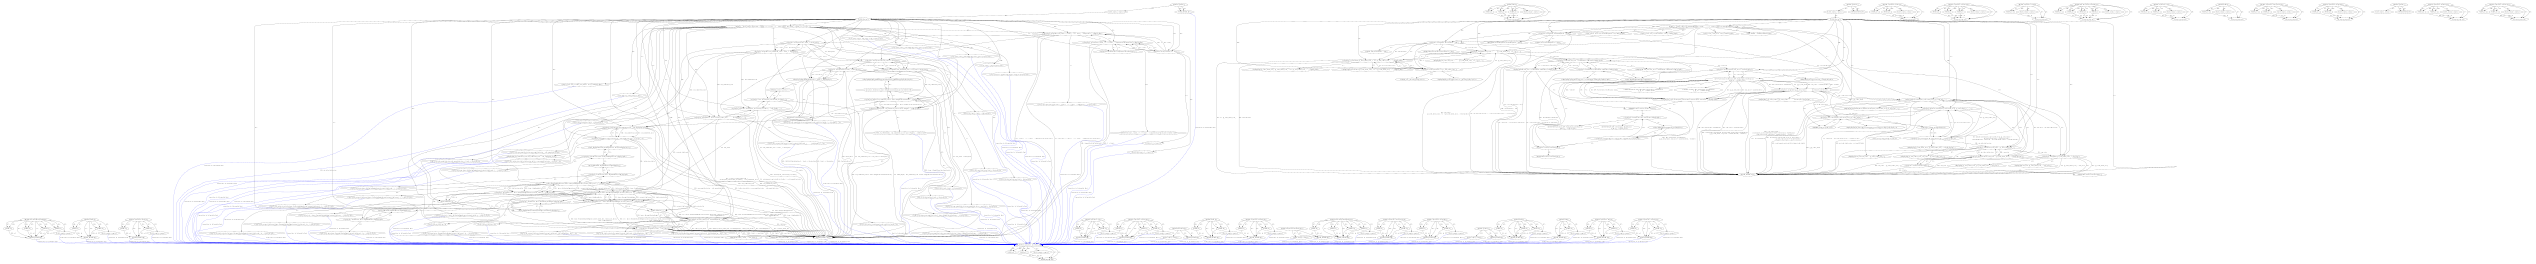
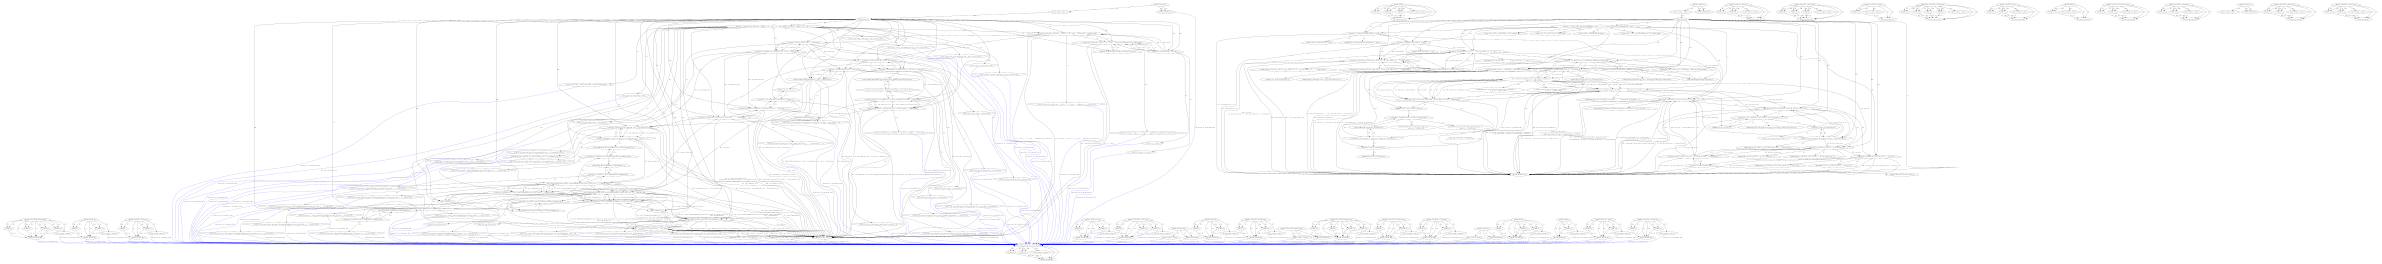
node "(IDENTIFIER,kInitialSize,kInitialSize = 512)": removed
edge "(<operator>.multiplication,new_size * sizeof(GCInfo))" -> "(IDENTIFIER,new_size,new_size - gc_info_table_size_)": now "(<operator>.multiplication,new_size * sizeof(GCInfo))" -> "(<operator>.subtraction,new_size - gc_info_table_size_)"
